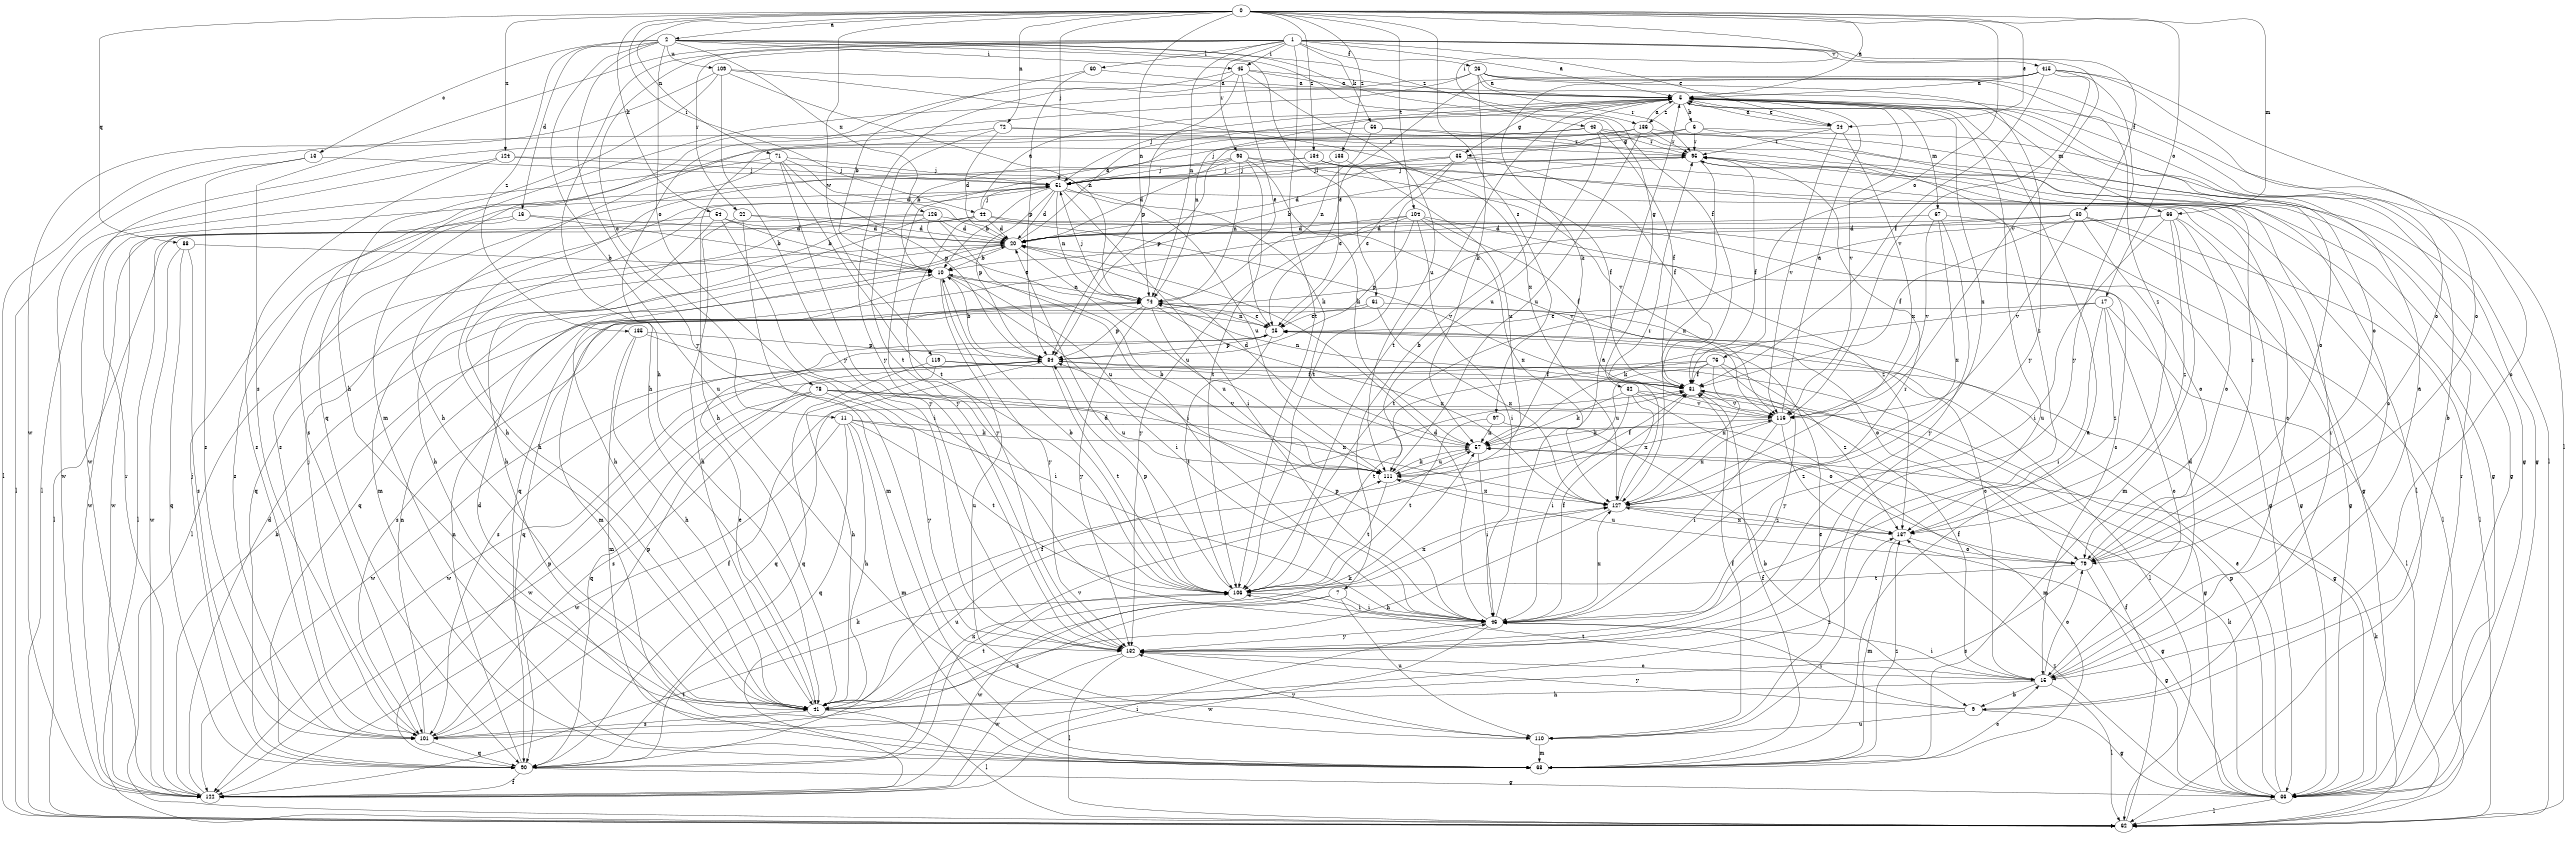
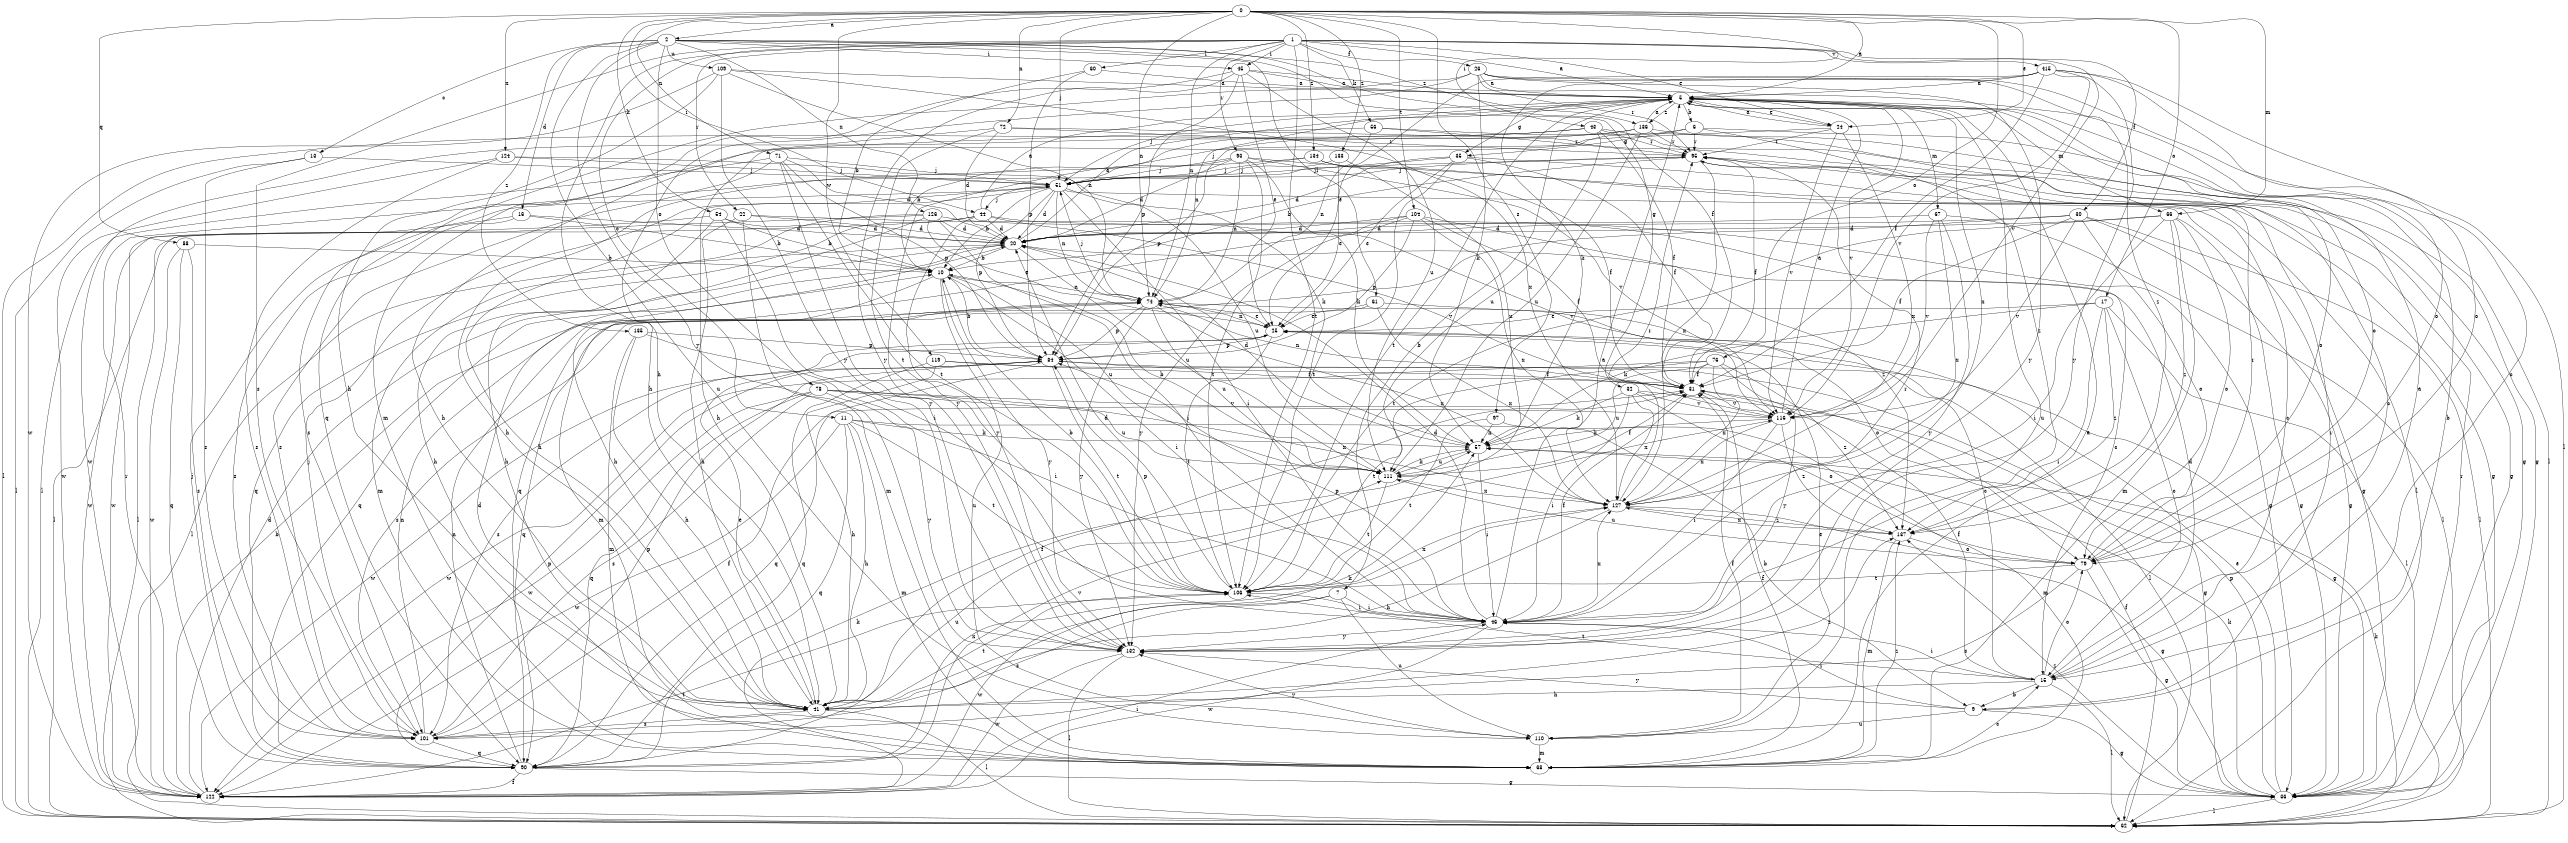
edge "44" -> "51": reversed
edge "104" -> "46": removed, label "i"
edge "132" -> "15": removed, label "c"
